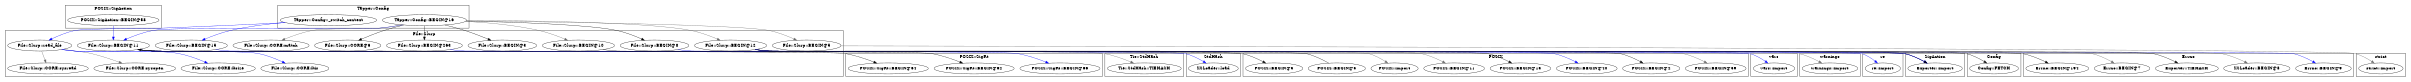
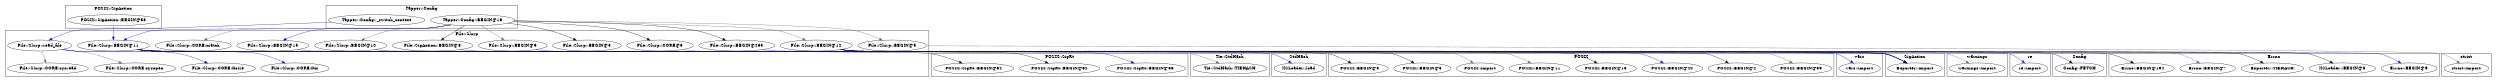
edge "Tapper::Config::_switch_context" -> "File::Slurp::BEGIN@15": now "Tapper::Config::BEGIN@16" -> "File::Slurp::BEGIN@15"
node "File::Slurp::BEGIN@9": added
node "File::Slurp::BEGIN@8": label "File::Slurp::BEGIN@8" -> "File::SigAction::BEGIN@8"
edge "POSIX::BEGIN@5" -> "File::Slurp::BEGIN@11": reversed
edge "File::Slurp::BEGIN@12" -> "XSLoader::BEGIN@8": color gray40 -> black
